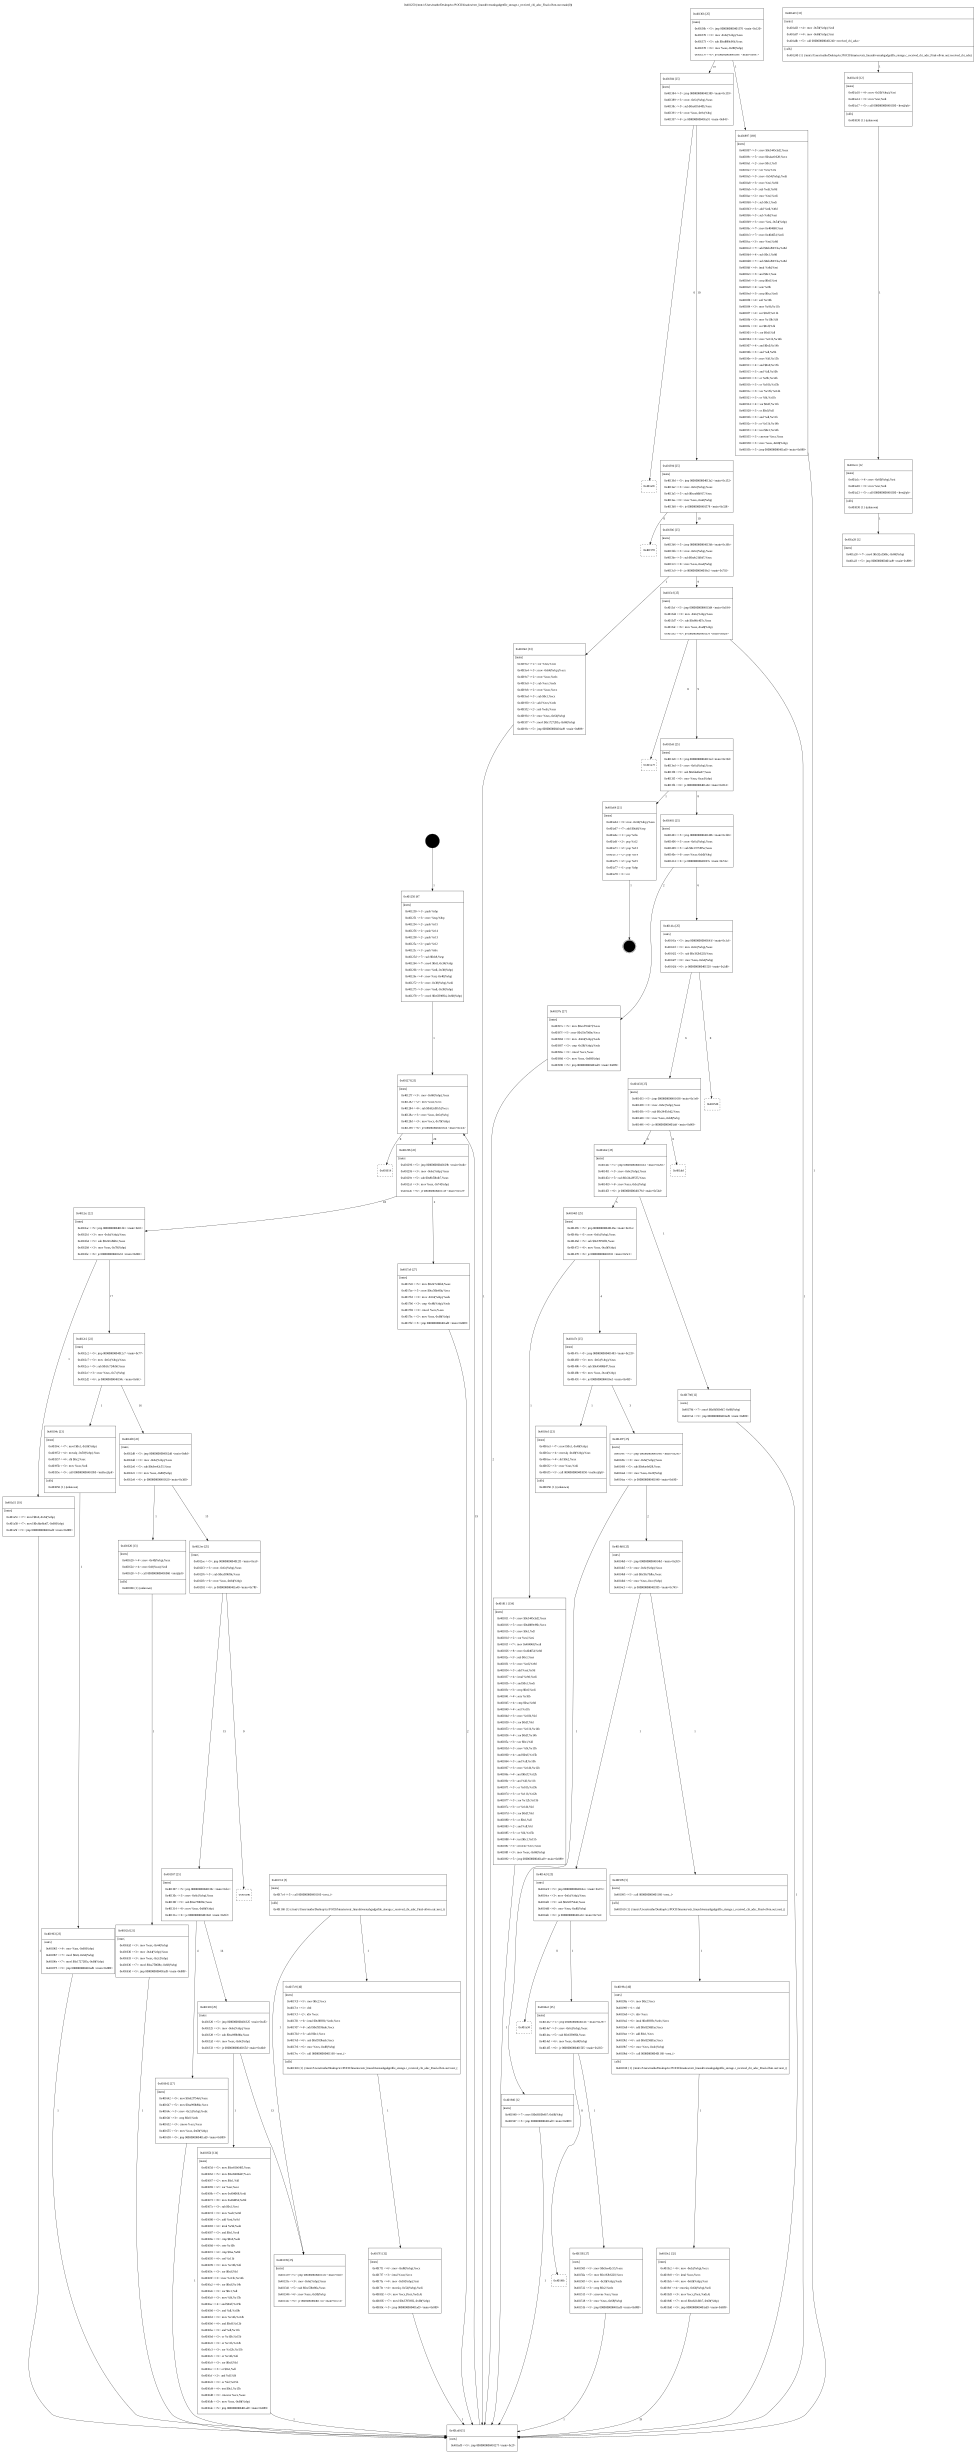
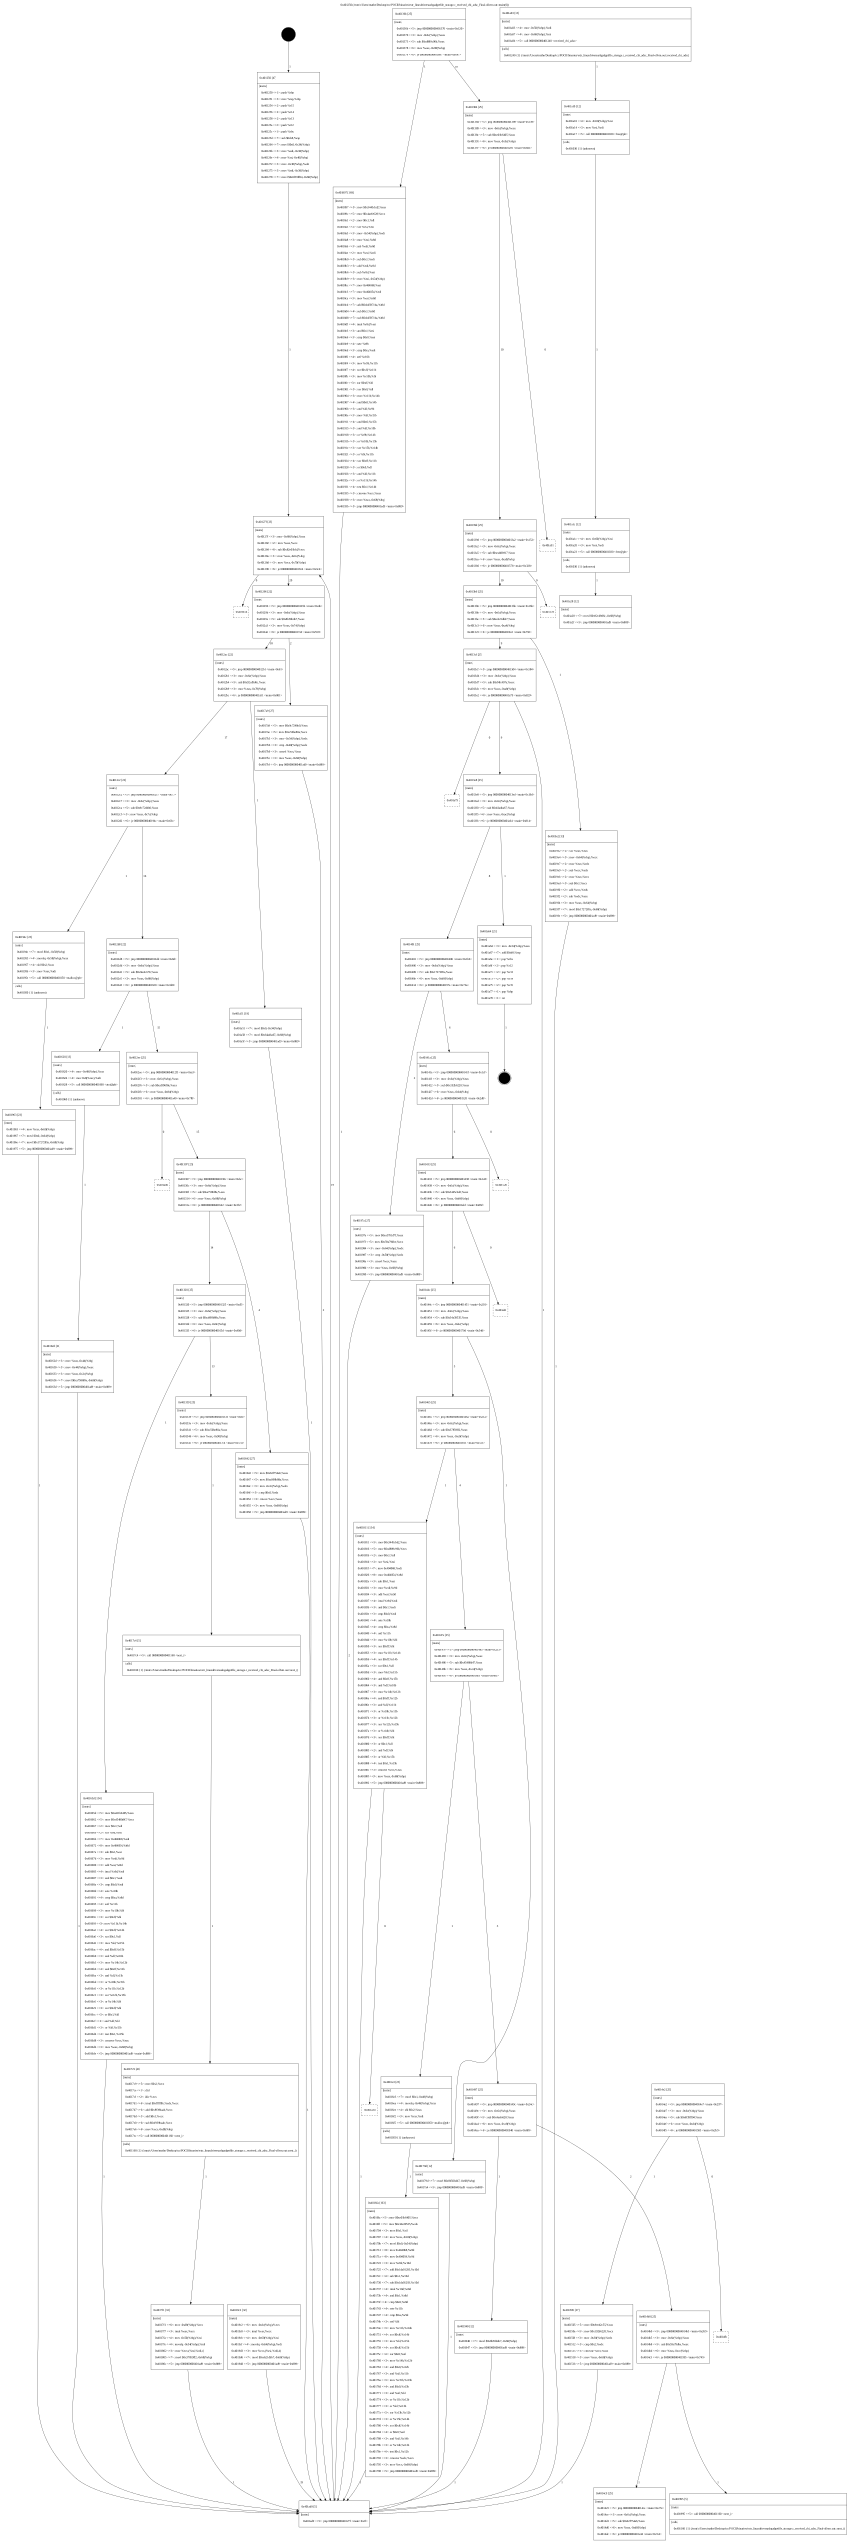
edge "0x4014c9 [25]" -> "0x4014e2 [25]": removed, label "1"
edge "0x4014c9 [25]" -> "0x401a34": now "0x401811 [134]" -> "0x401a34"
node "0x40199a [40]": removed
edge "0x4017c4 [5]" -> "0x401339 [25]": reversed
node "0x4016fa [163]": added
